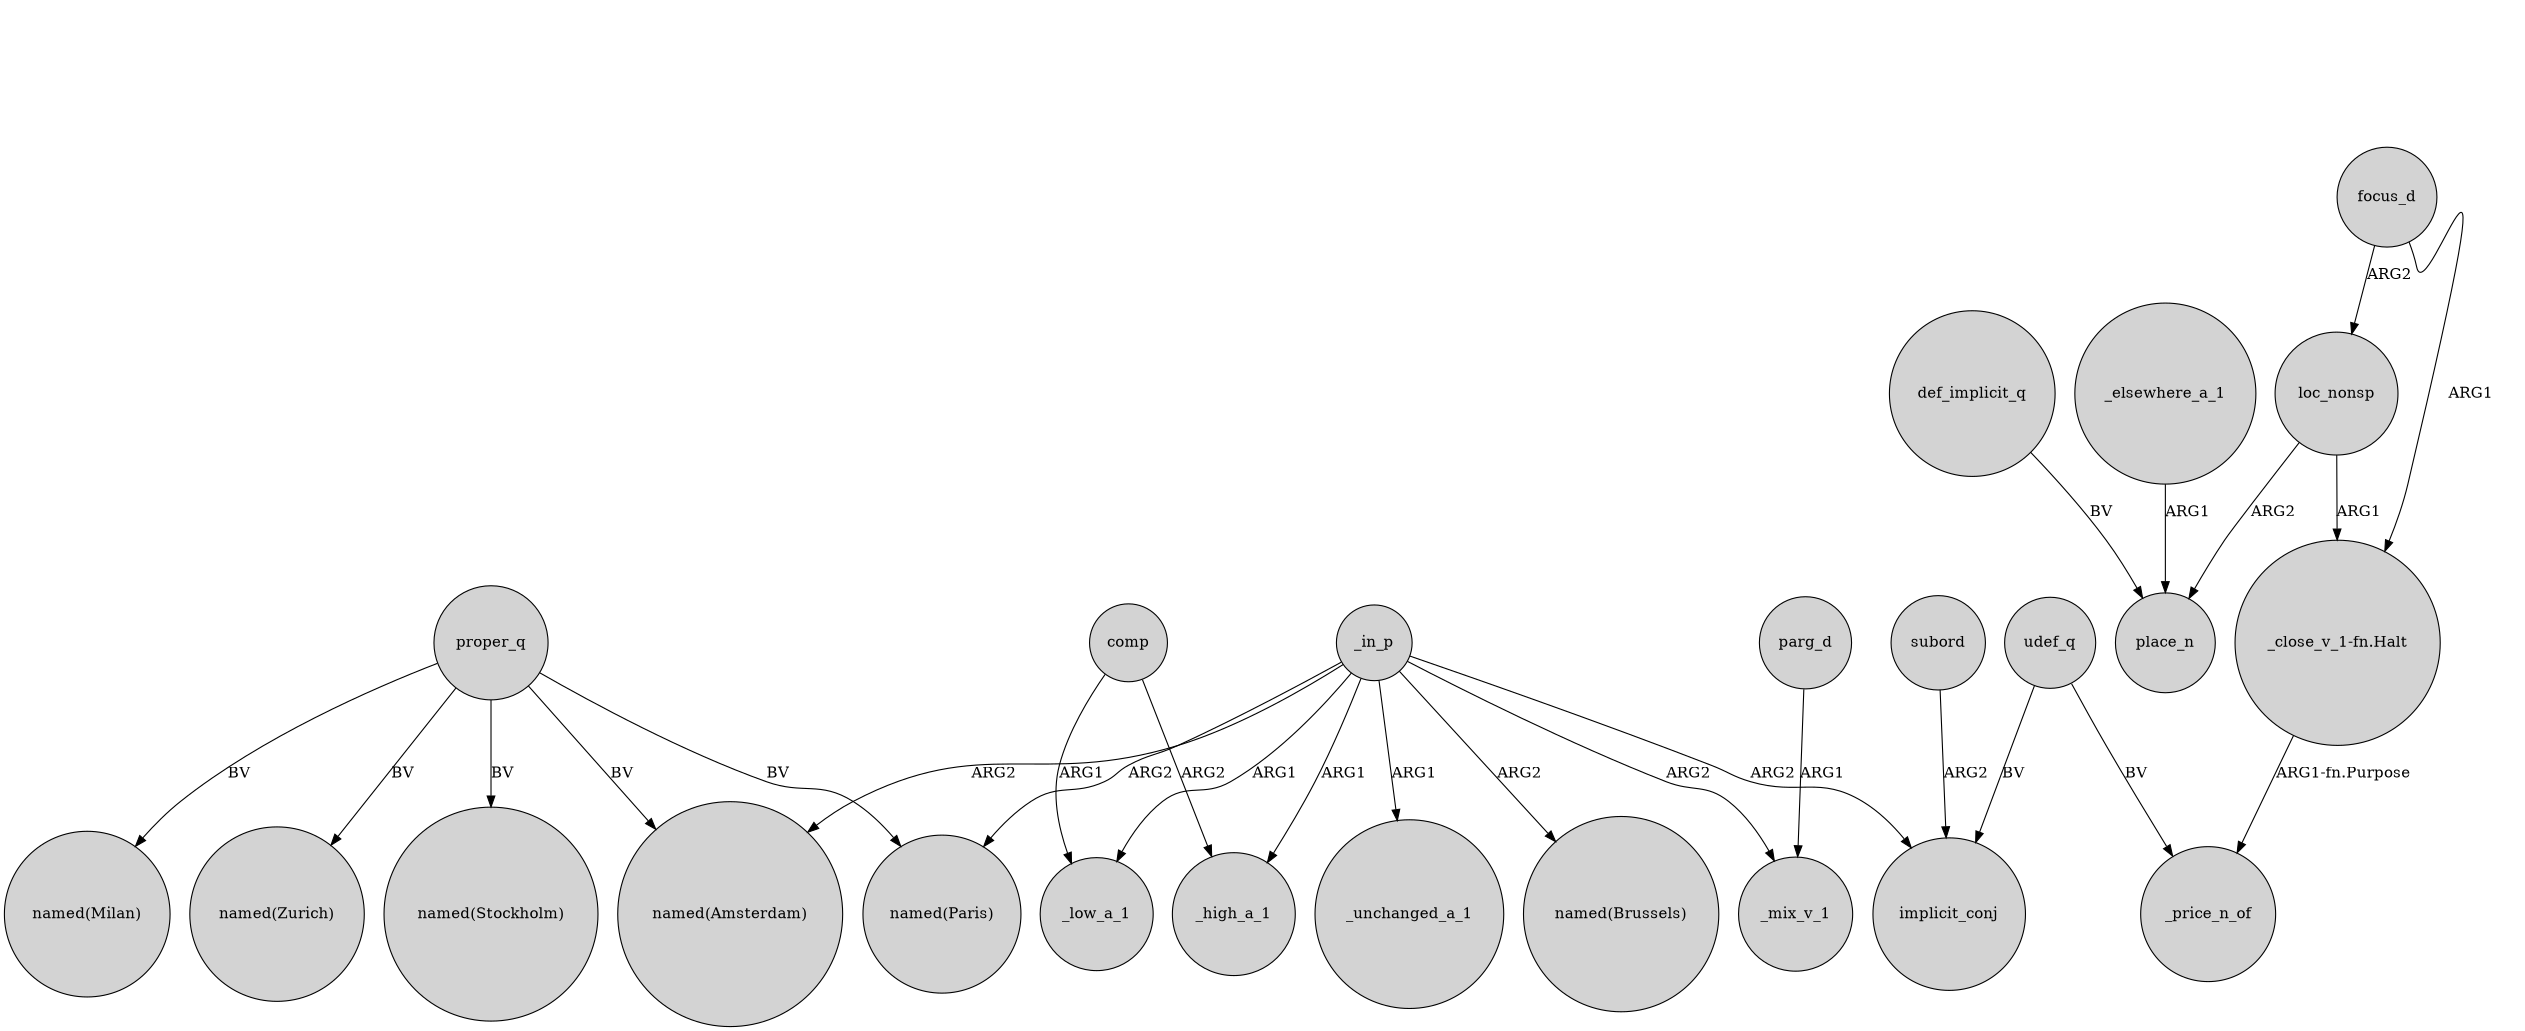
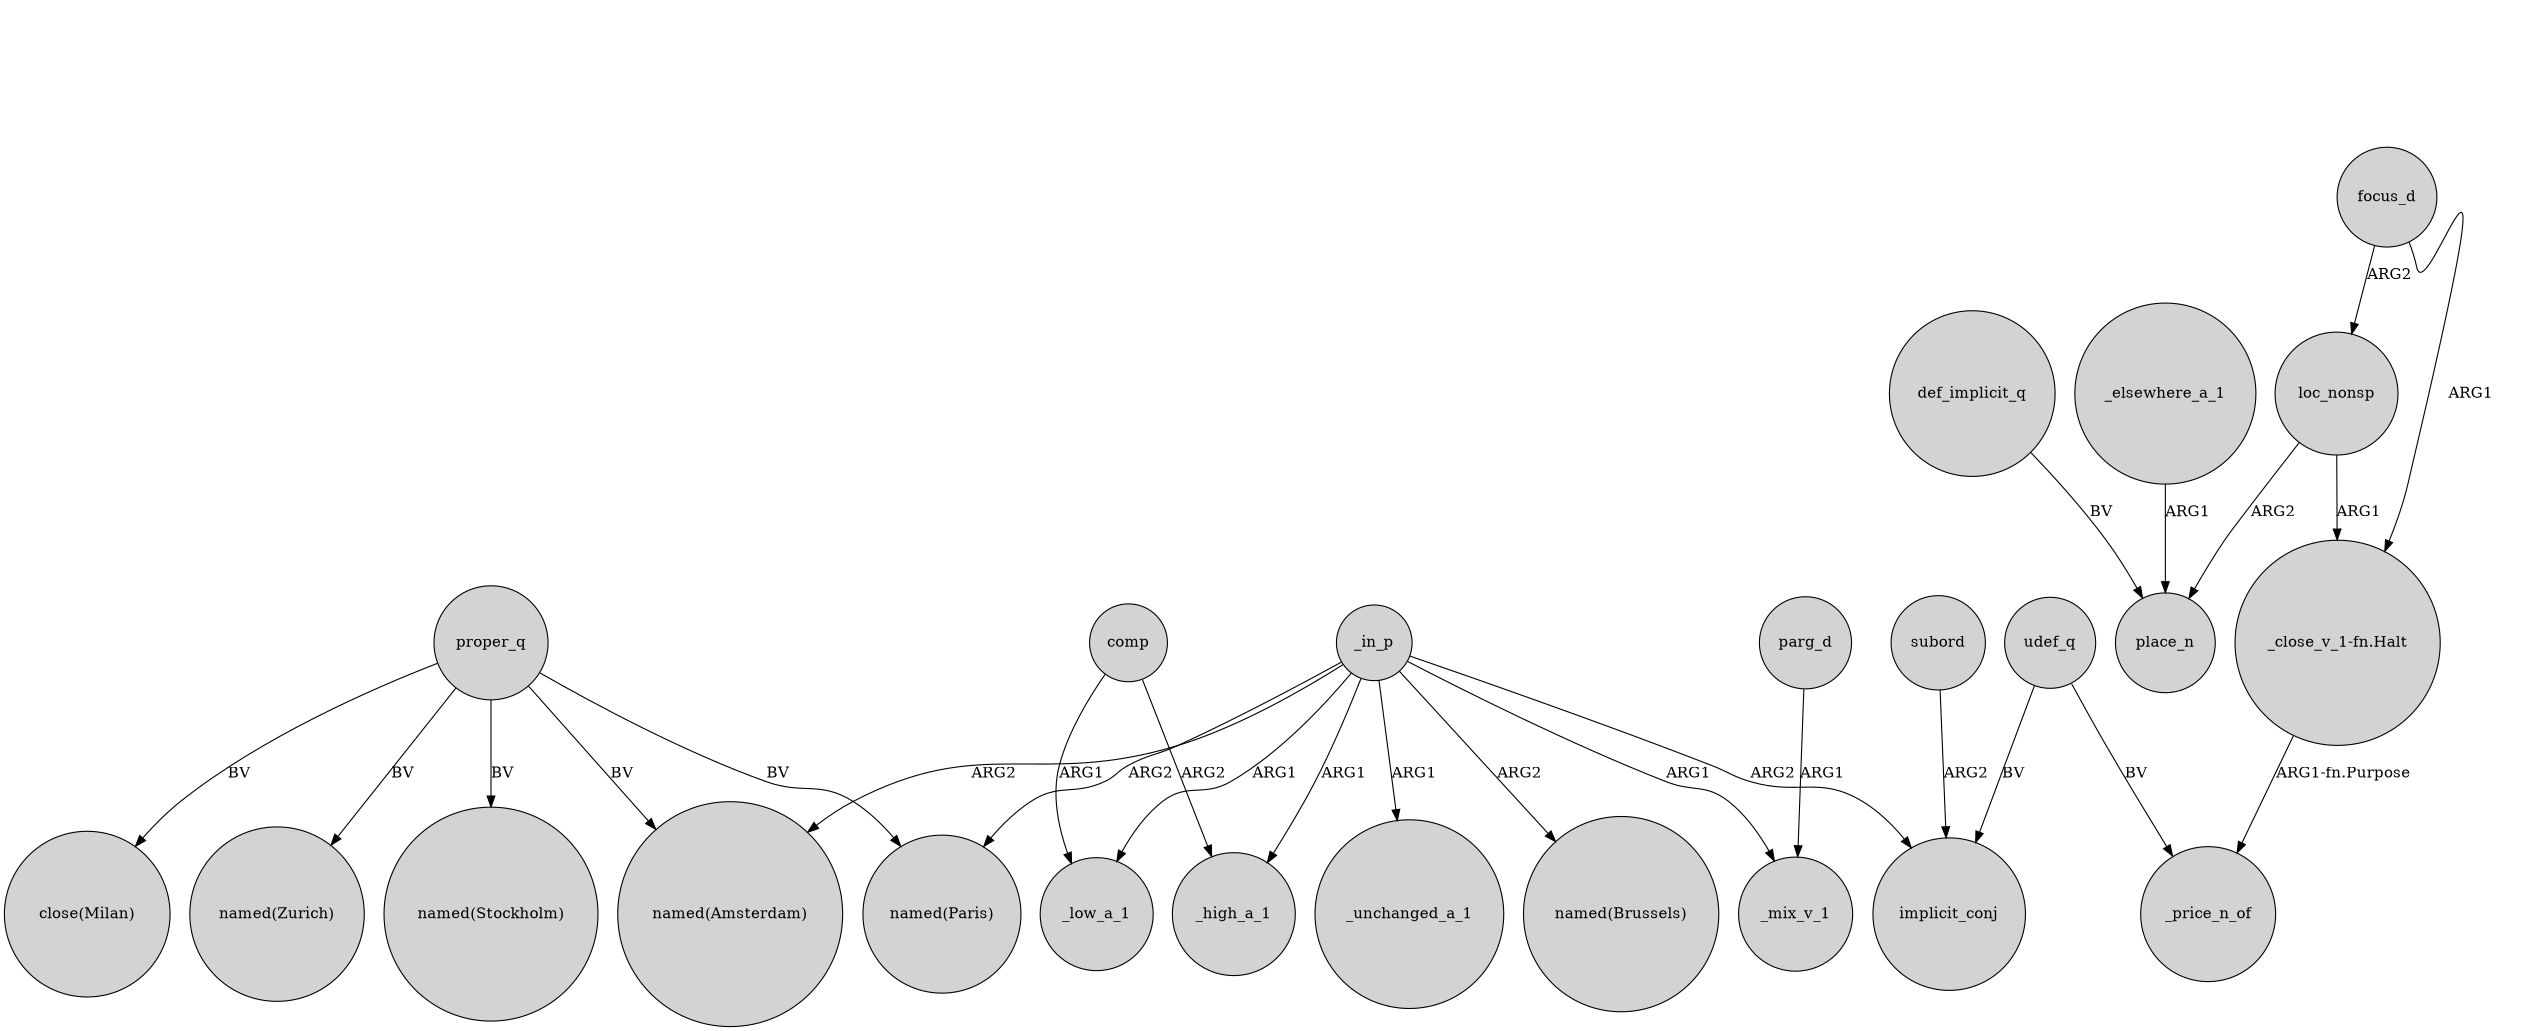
edge "_in_p" -> "_mix_v_1": label "ARG2" -> "ARG1"
node "named(Milan)": label "named(Milan)" -> "close(Milan)"
